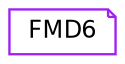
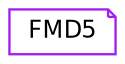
node "FMD6": label "FMD6" -> "FMD5"
